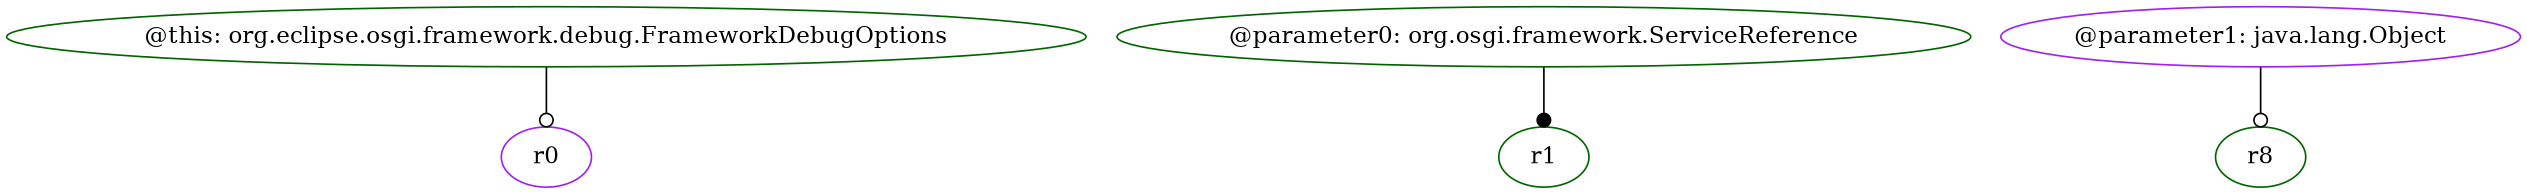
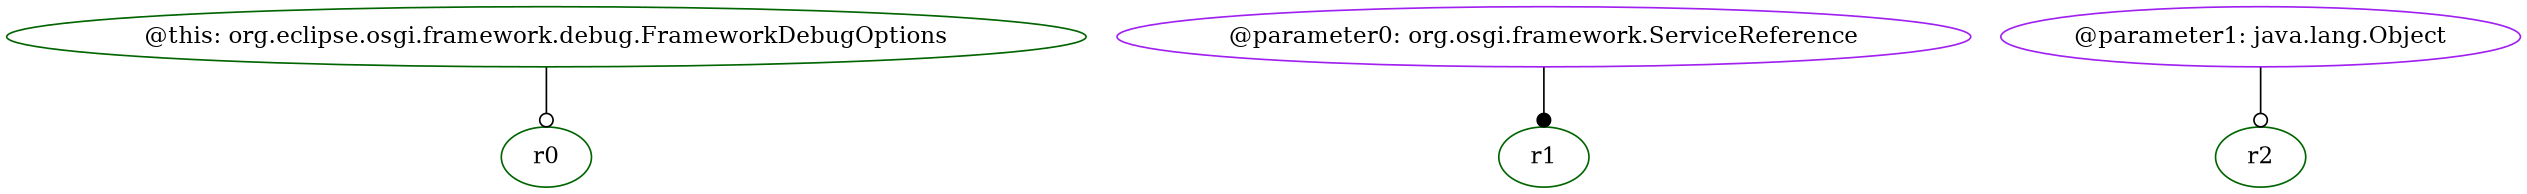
node "@parameter0: org.osgi.framework.ServiceReference": color darkgreen -> purple
node "r0": color purple -> darkgreen
node "r8": label "r8" -> "r2"
